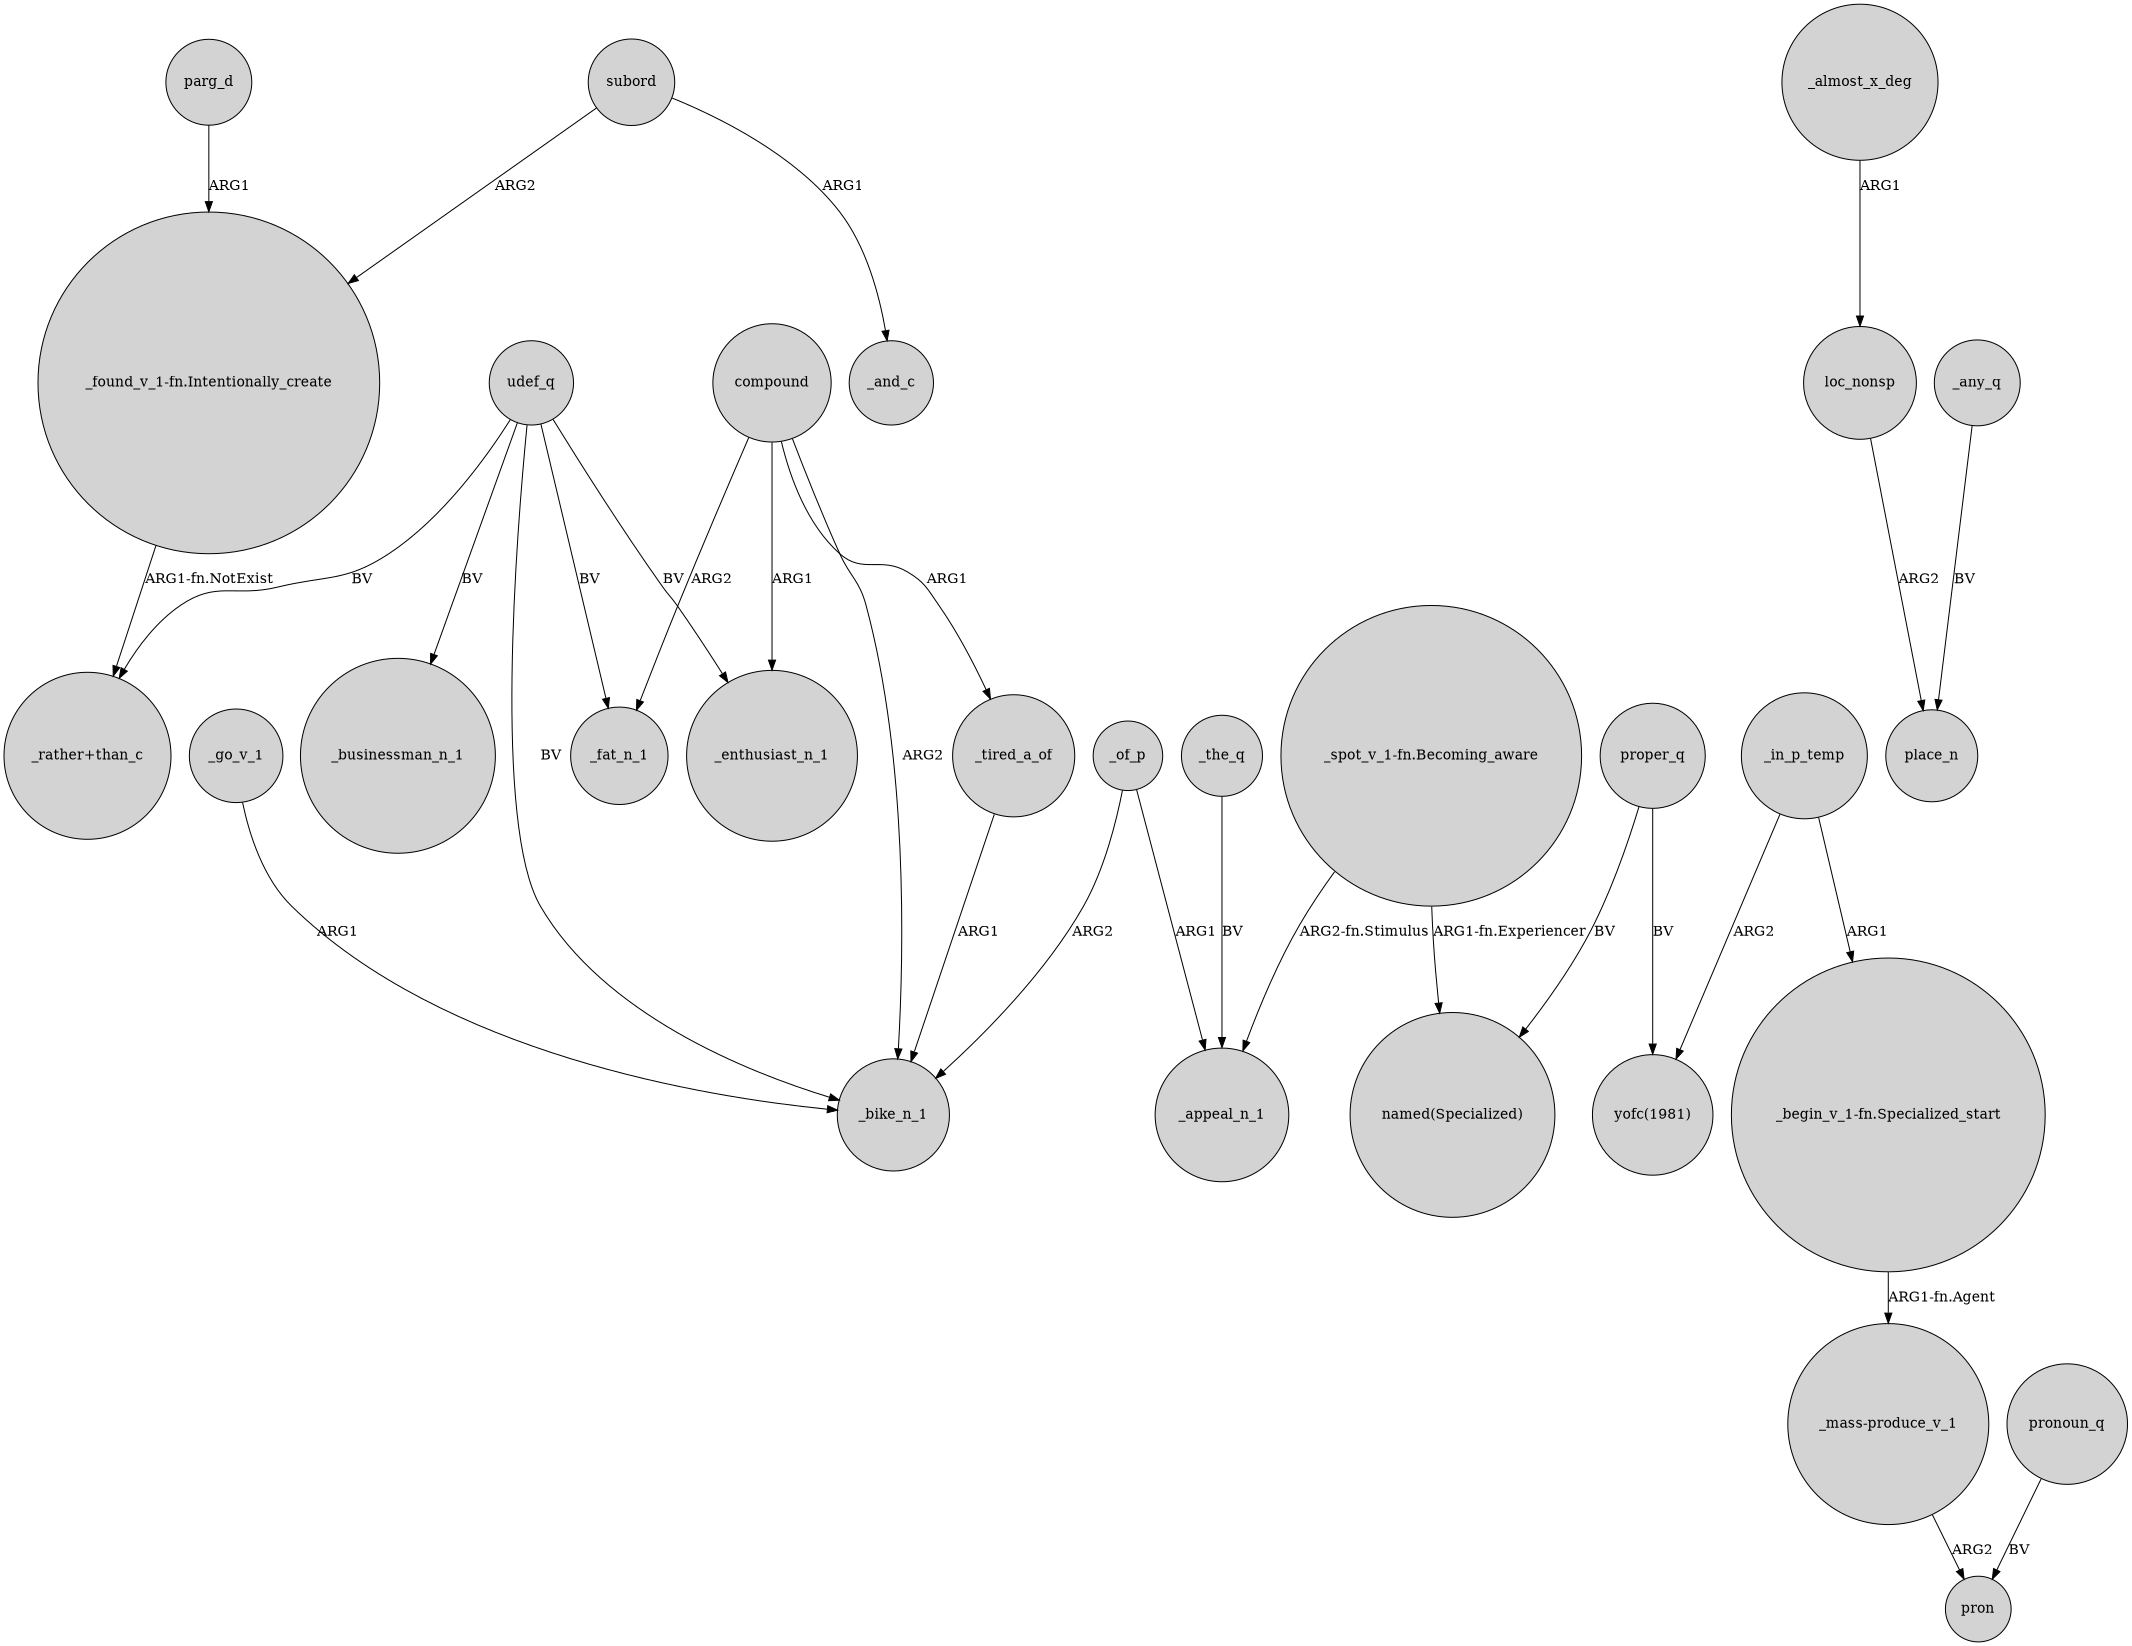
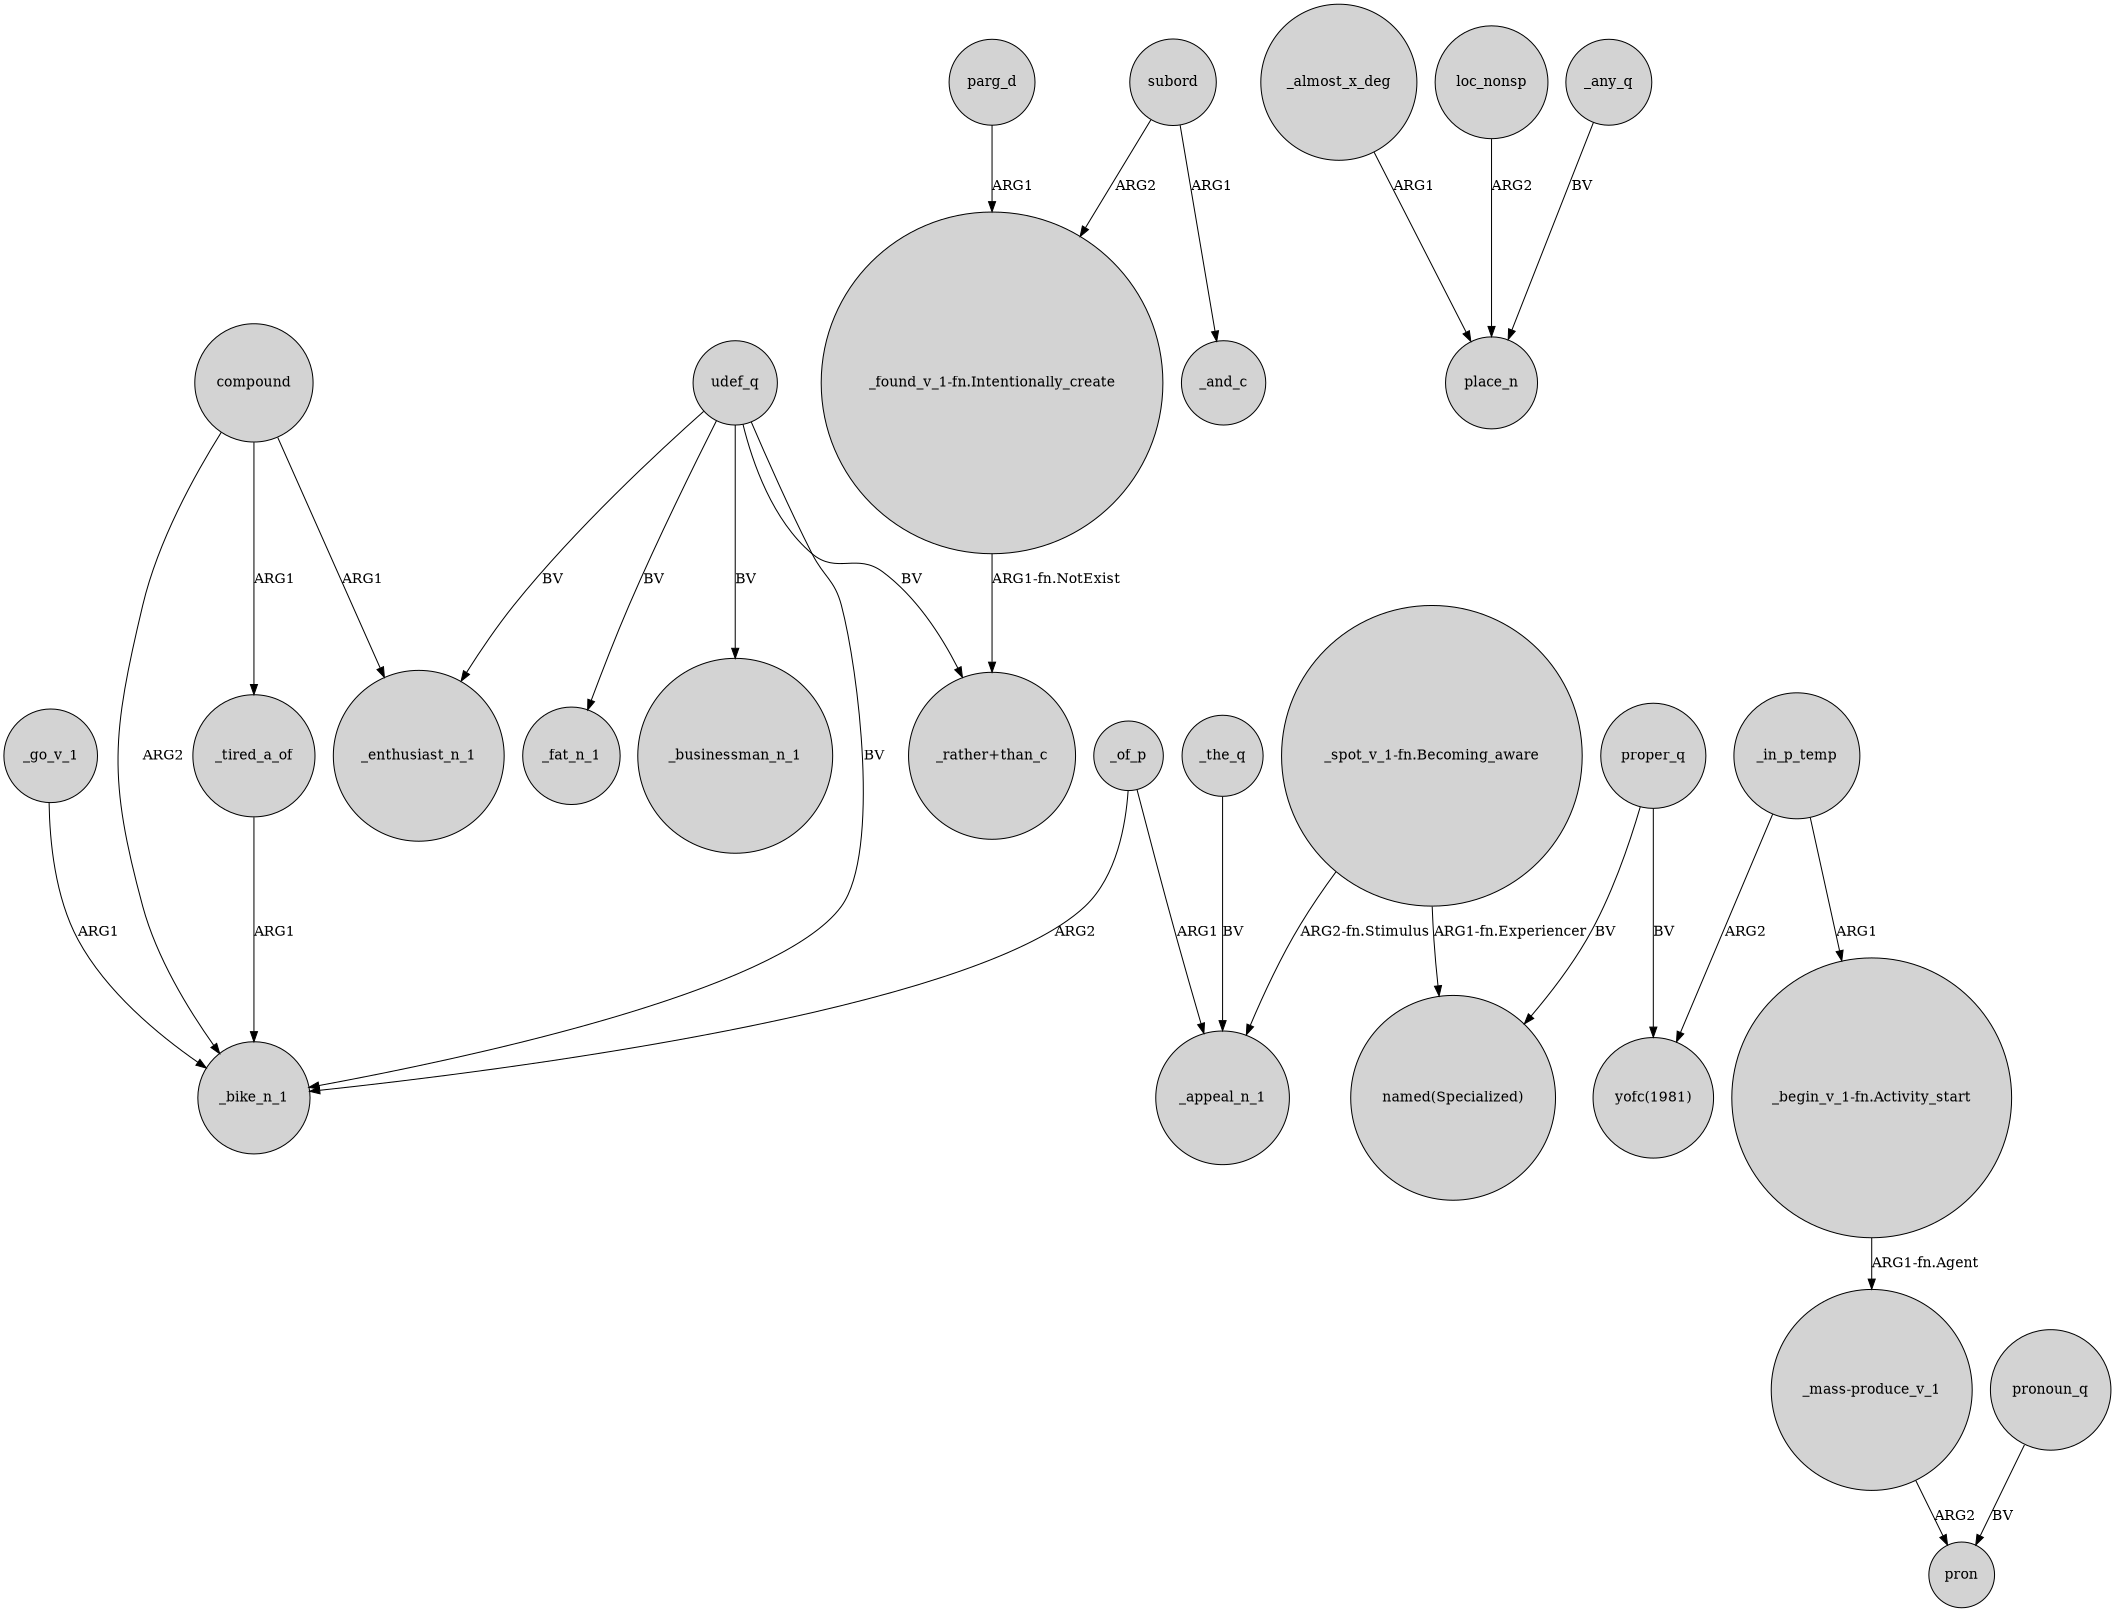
edge "_almost_x_deg" -> "loc_nonsp": now "_almost_x_deg" -> "place_n"
edge "compound" -> "_fat_n_1": removed, label "ARG2"
node "_begin_v_1-fn.Specialized_start": label "_begin_v_1-fn.Specialized_start" -> "_begin_v_1-fn.Activity_start"
